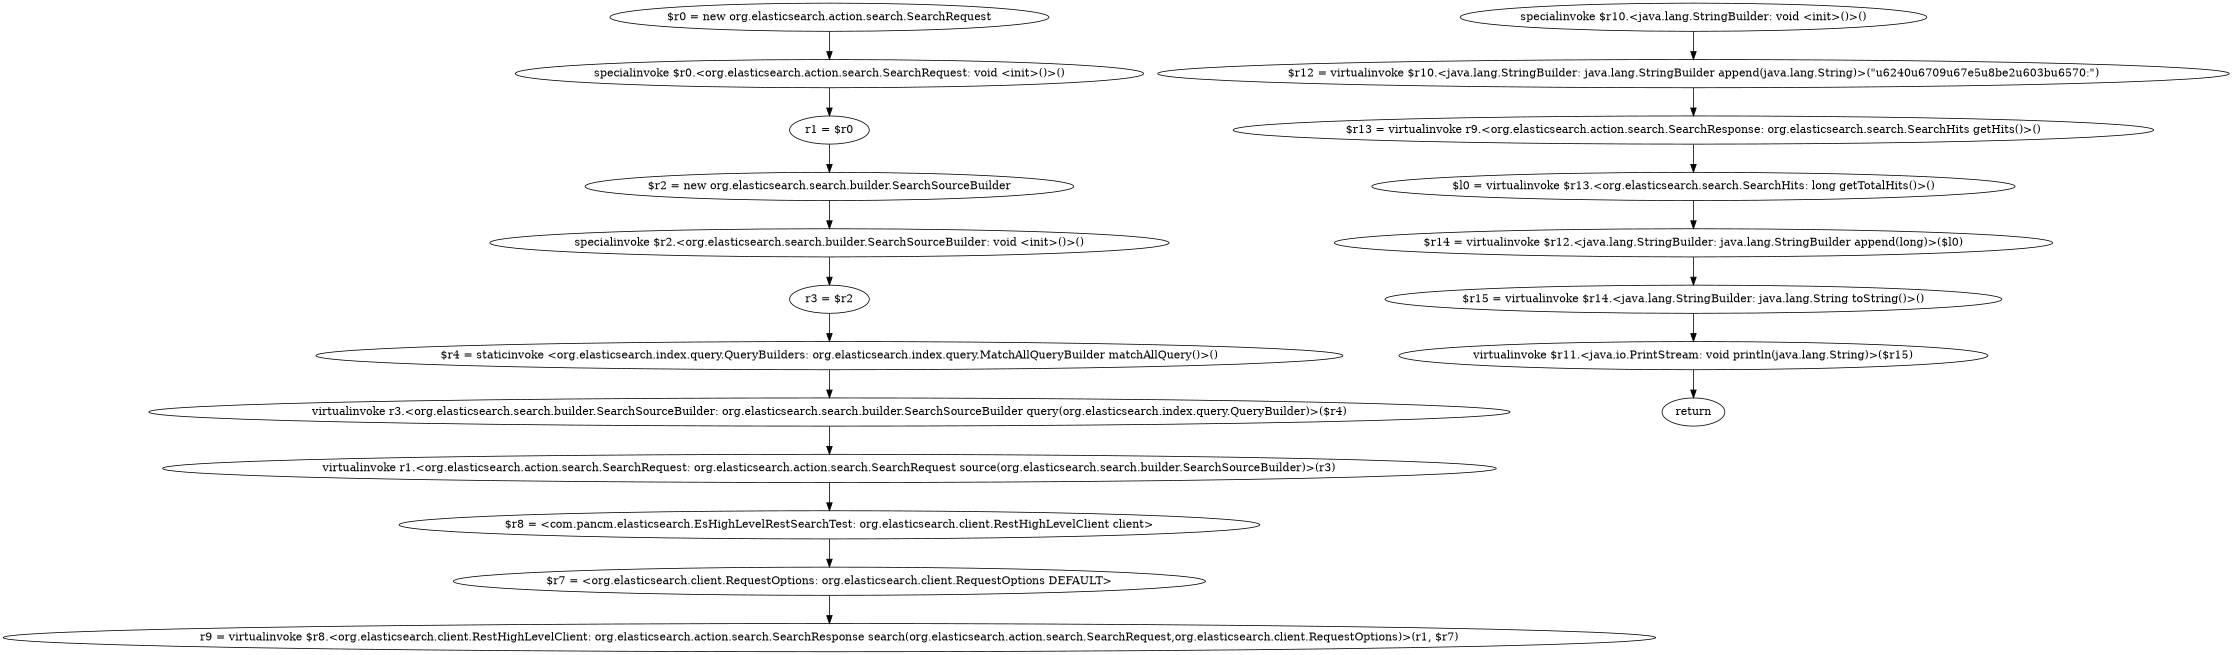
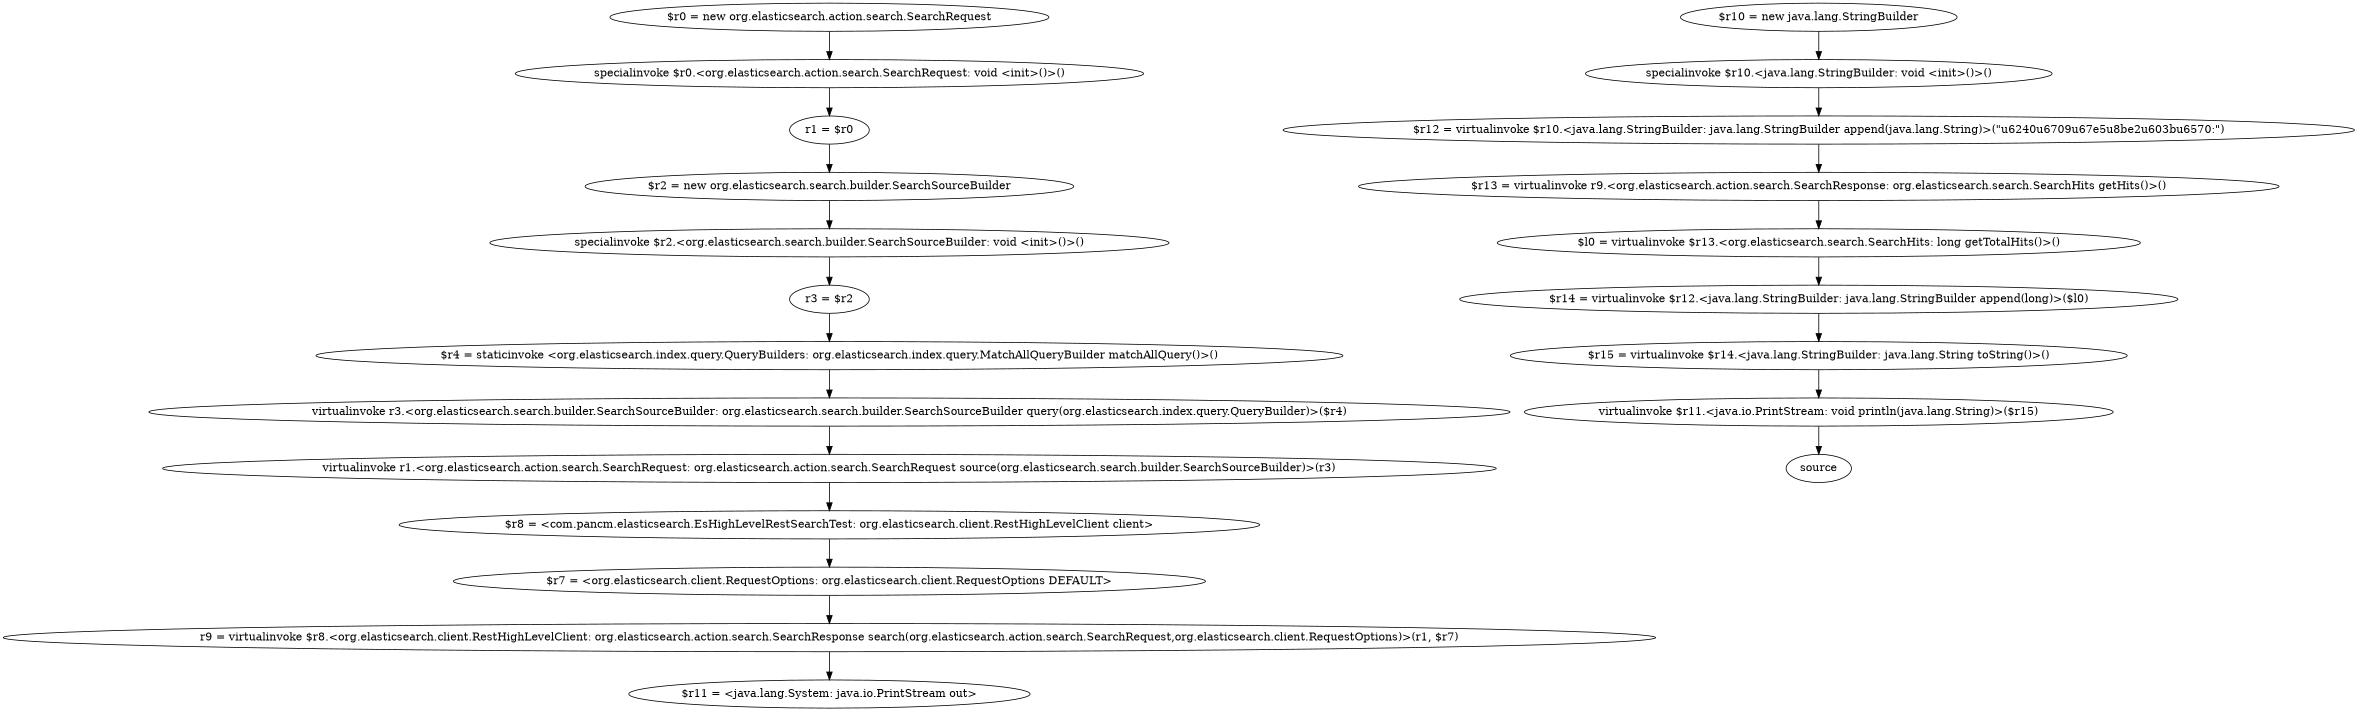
node "$r10 = new java.lang.StringBuilder": added
node "return": label "return" -> "source"
node "$r11 = <java.lang.System: java.io.PrintStream out>": added
